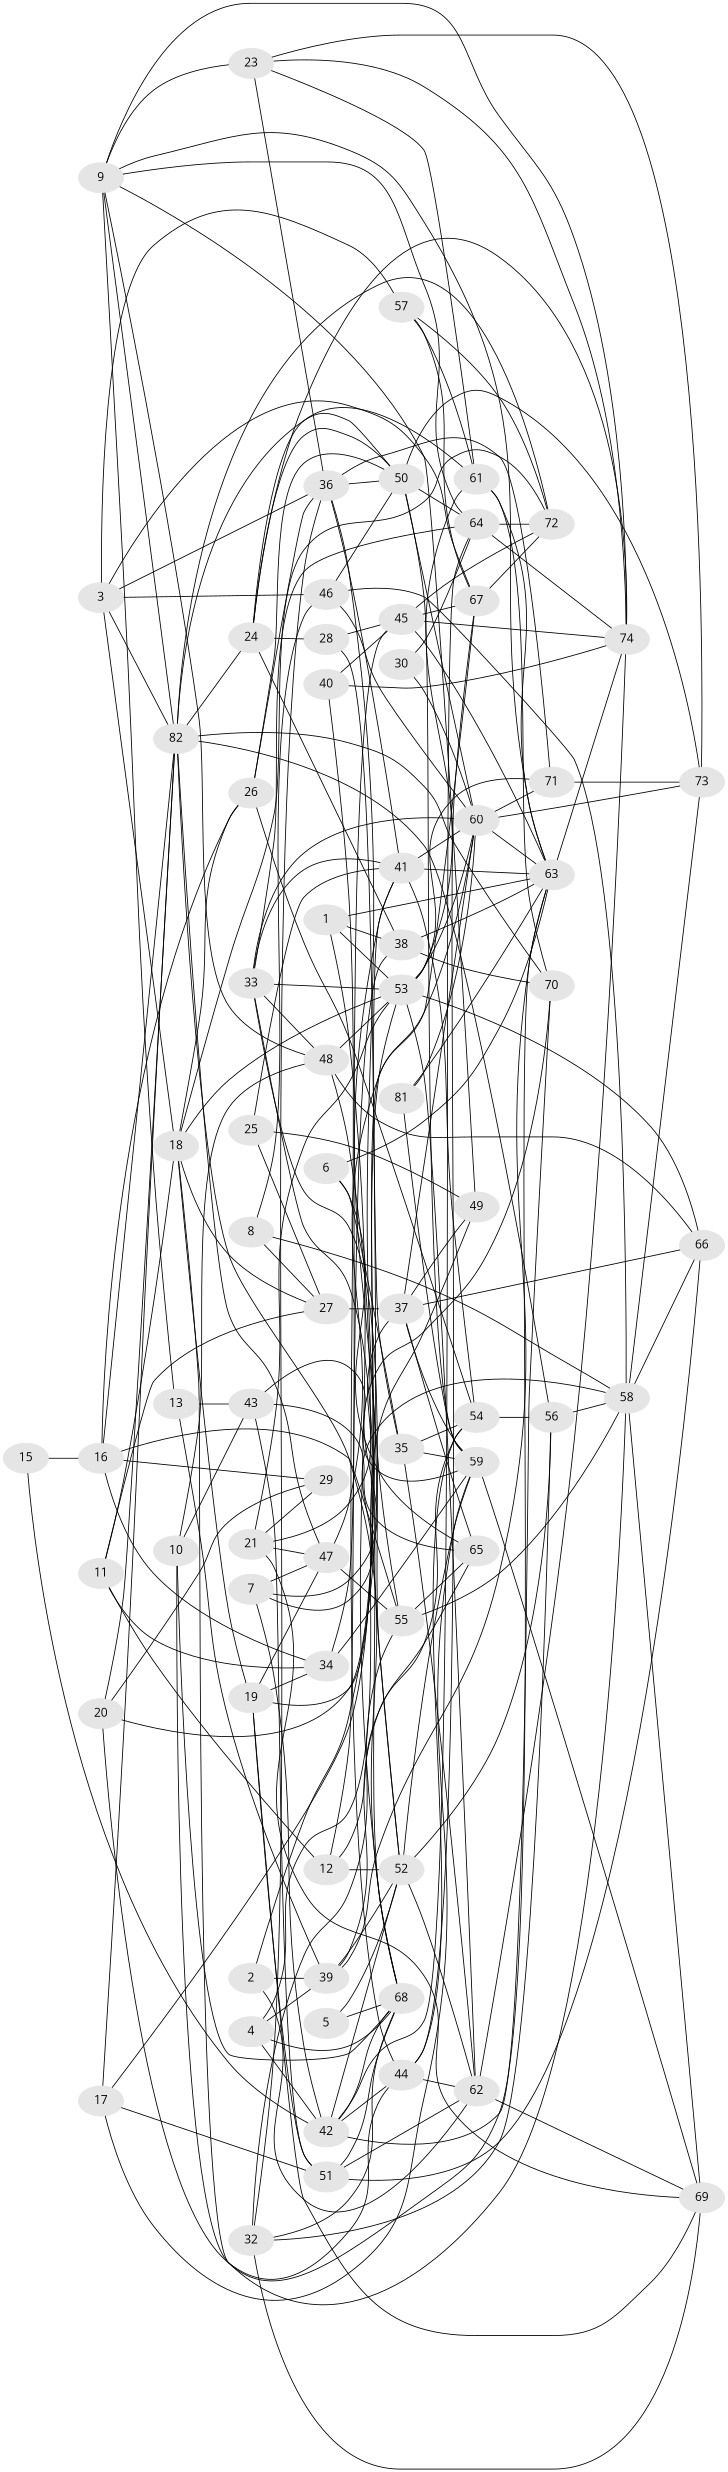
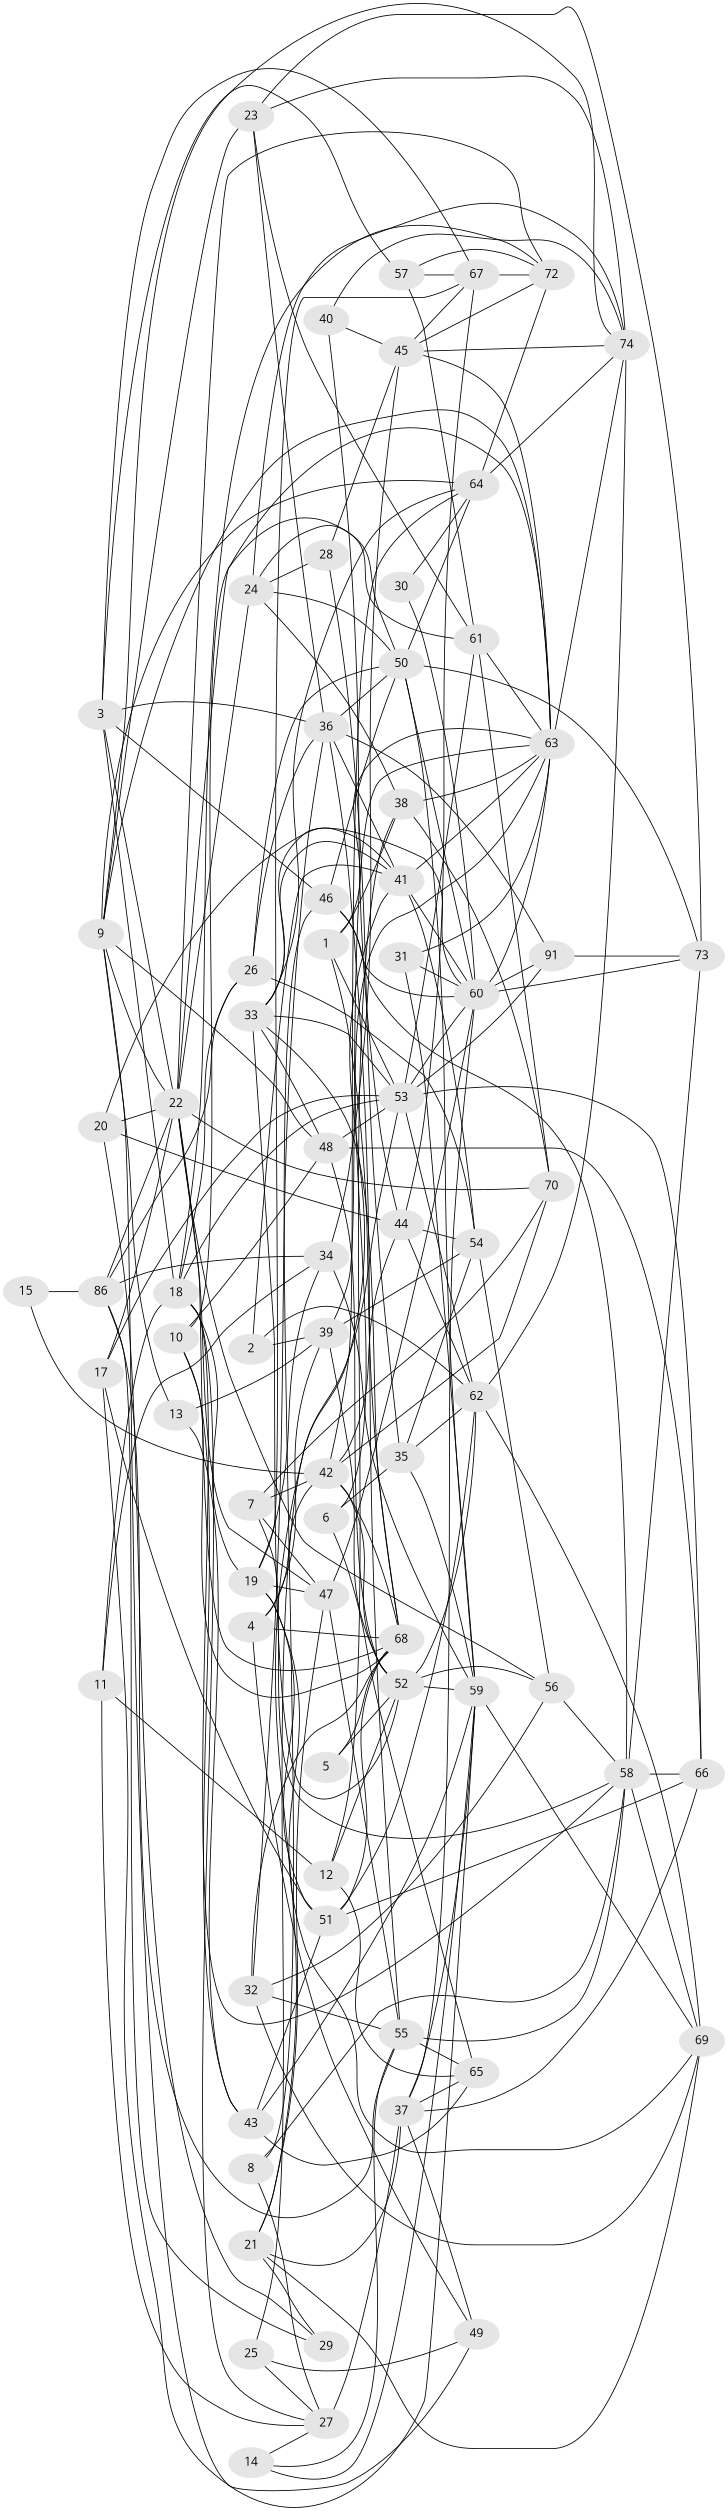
node "82": label "82" -> "22"
node "71": label "71" -> "91"
node "81": label "81" -> "31"
node "16": label "16" -> "86"
node "14": added
